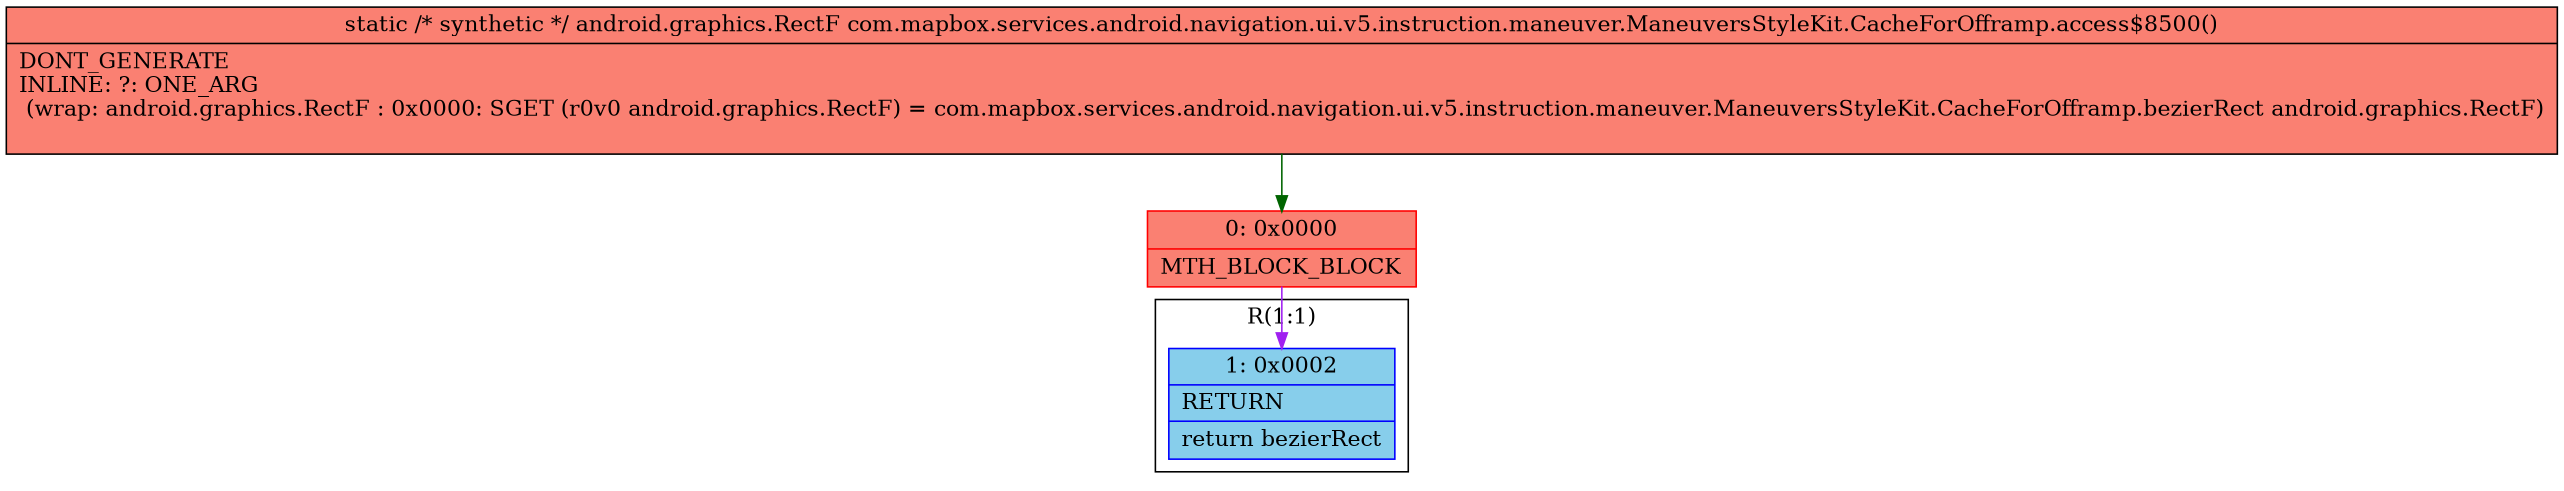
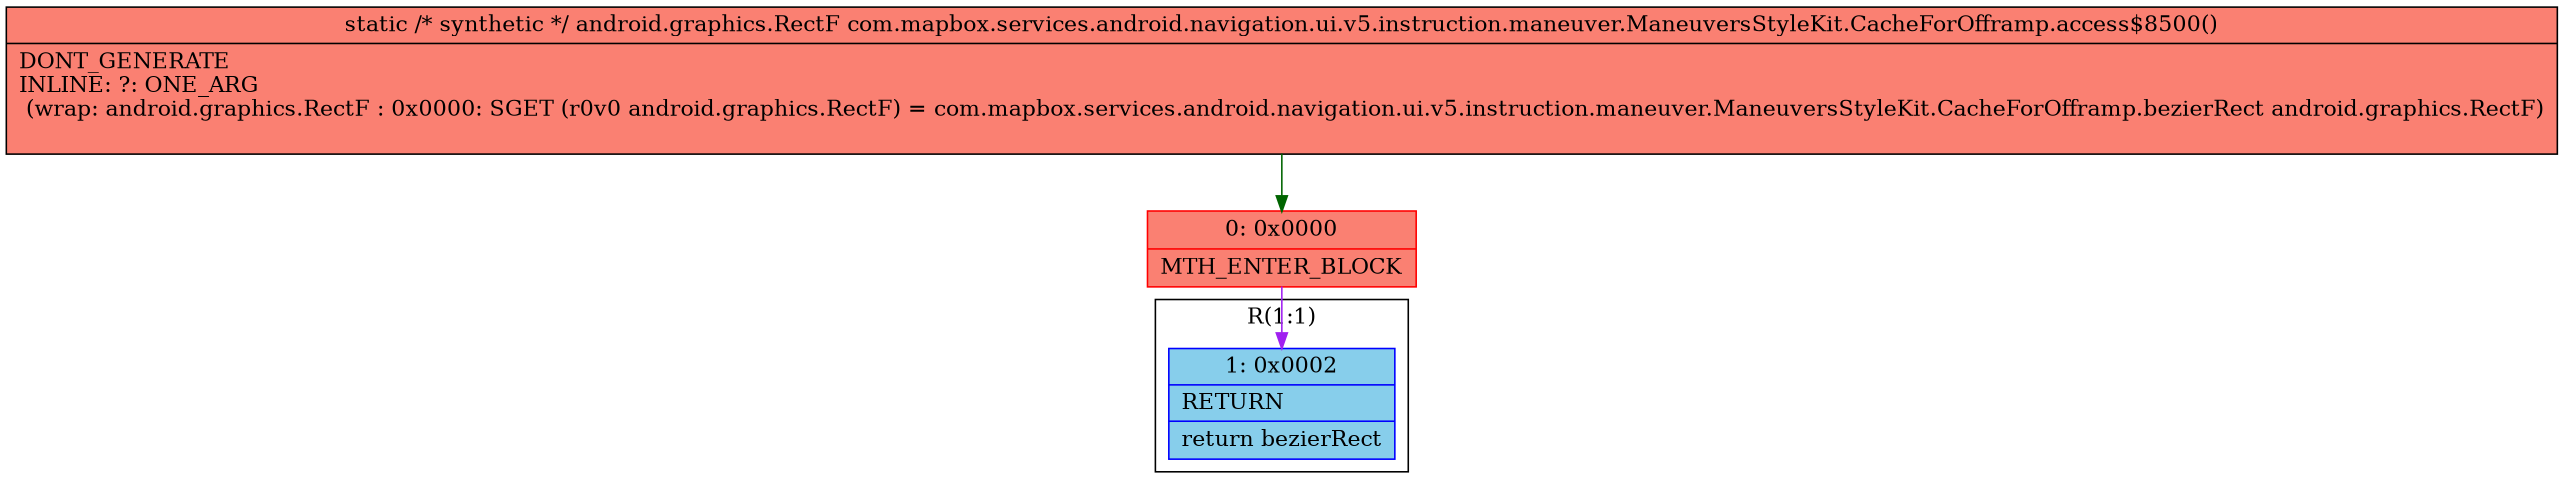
node "0: 0x0000": text "MTH_BLOCK_BLOCK" -> "MTH_ENTER_BLOCK"
